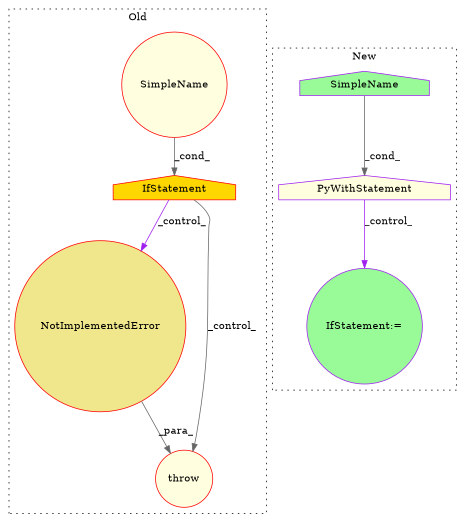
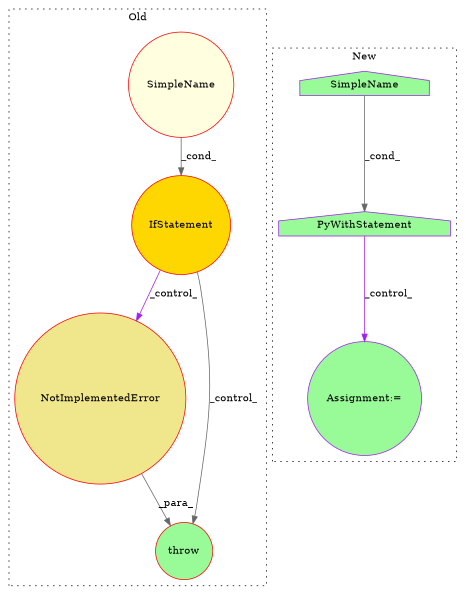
node "IfStatement": shape house -> circle
node "PyWithStatement": fillcolor lightyellow -> palegreen
node "IfStatement:=": label "IfStatement:=" -> "Assignment:="
node "throw": fillcolor lightyellow -> palegreen
